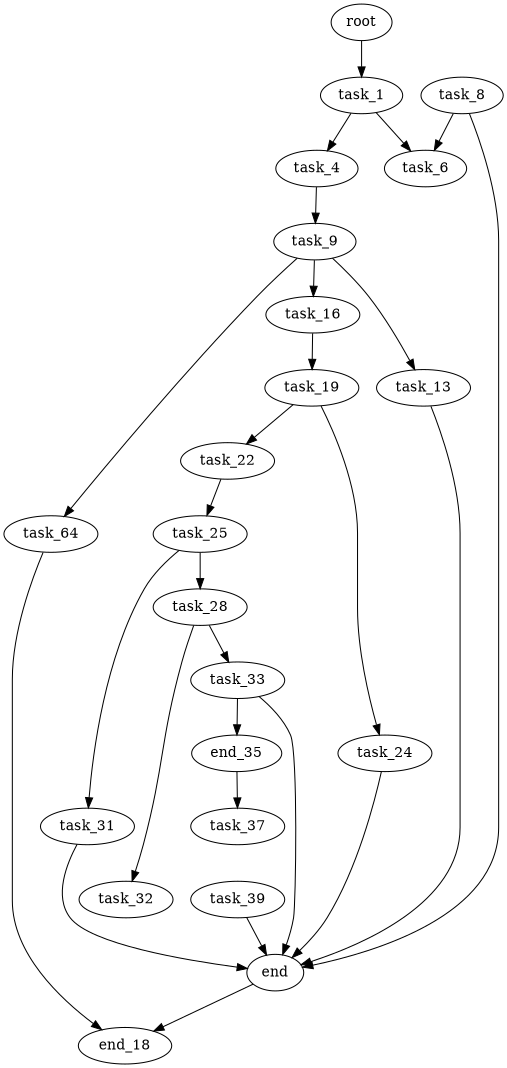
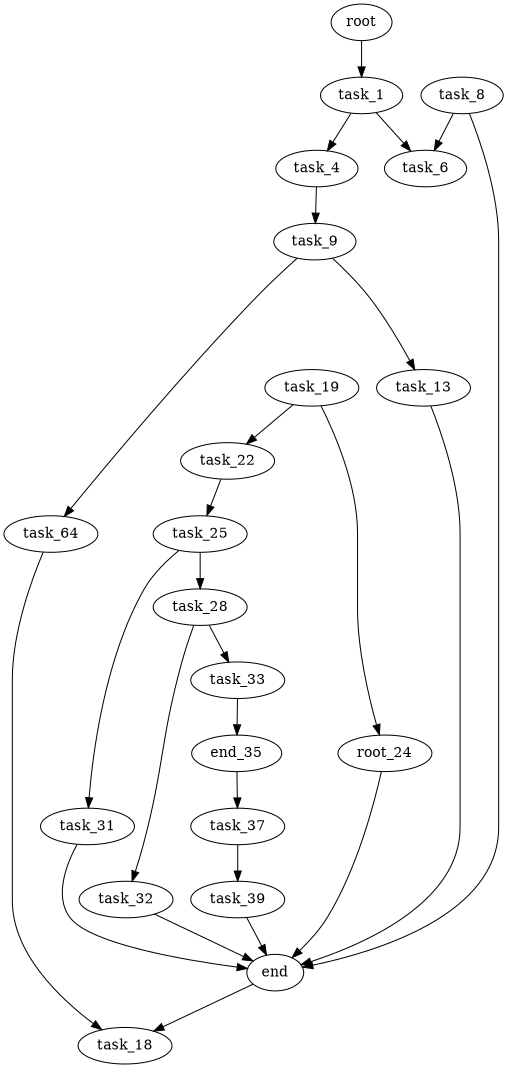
node "task_16": removed
node "task_24": label "task_24" -> "root_24"
edge "task_33" -> "end": now "task_32" -> "end"
edge "task_37" -> "task_39": added
node "end_18": label "end_18" -> "task_18"
